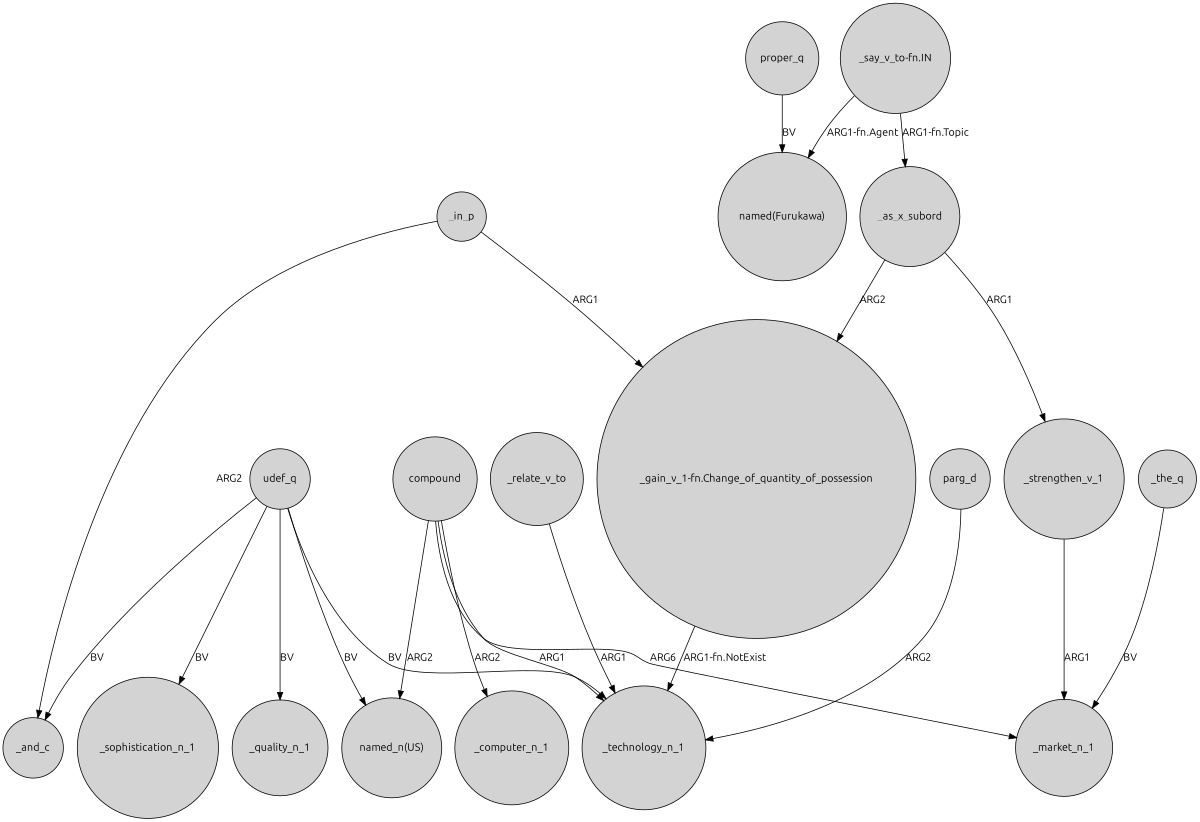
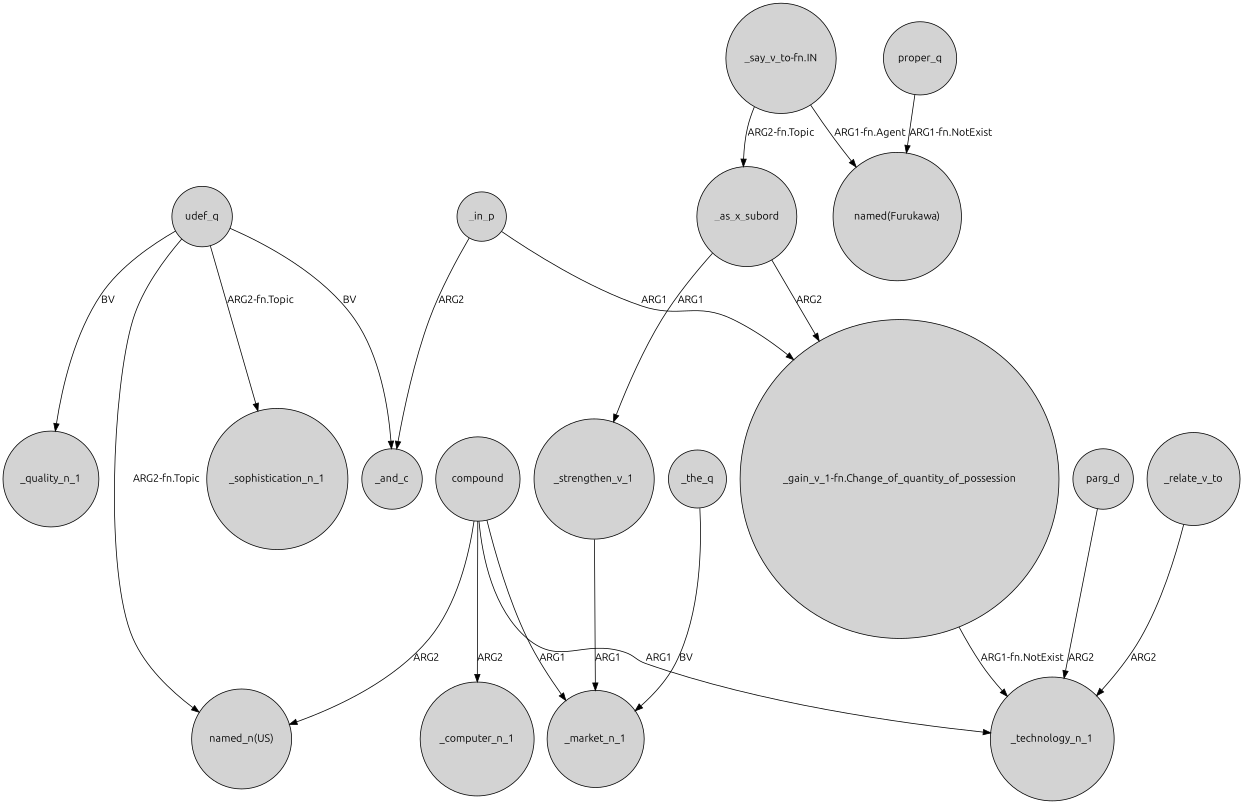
edge "proper_q" -> "named(Furukawa)": label "BV" -> "ARG1-fn.NotExist"
edge "_say_v_to-fn.IN" -> "_as_x_subord": label "ARG1-fn.Topic" -> "ARG2-fn.Topic"
edge "udef_q" -> "_sophistication_n_1": label "BV" -> "ARG2-fn.Topic"
edge "udef_q" -> "named_n(US)": label "BV" -> "ARG2-fn.Topic"
edge "_relate_v_to" -> "_technology_n_1": label "ARG1" -> "ARG2"
edge "compound" -> "_market_n_1": label "ARG6" -> "ARG1"
edge "udef_q" -> "_technology_n_1": removed, label "BV"
